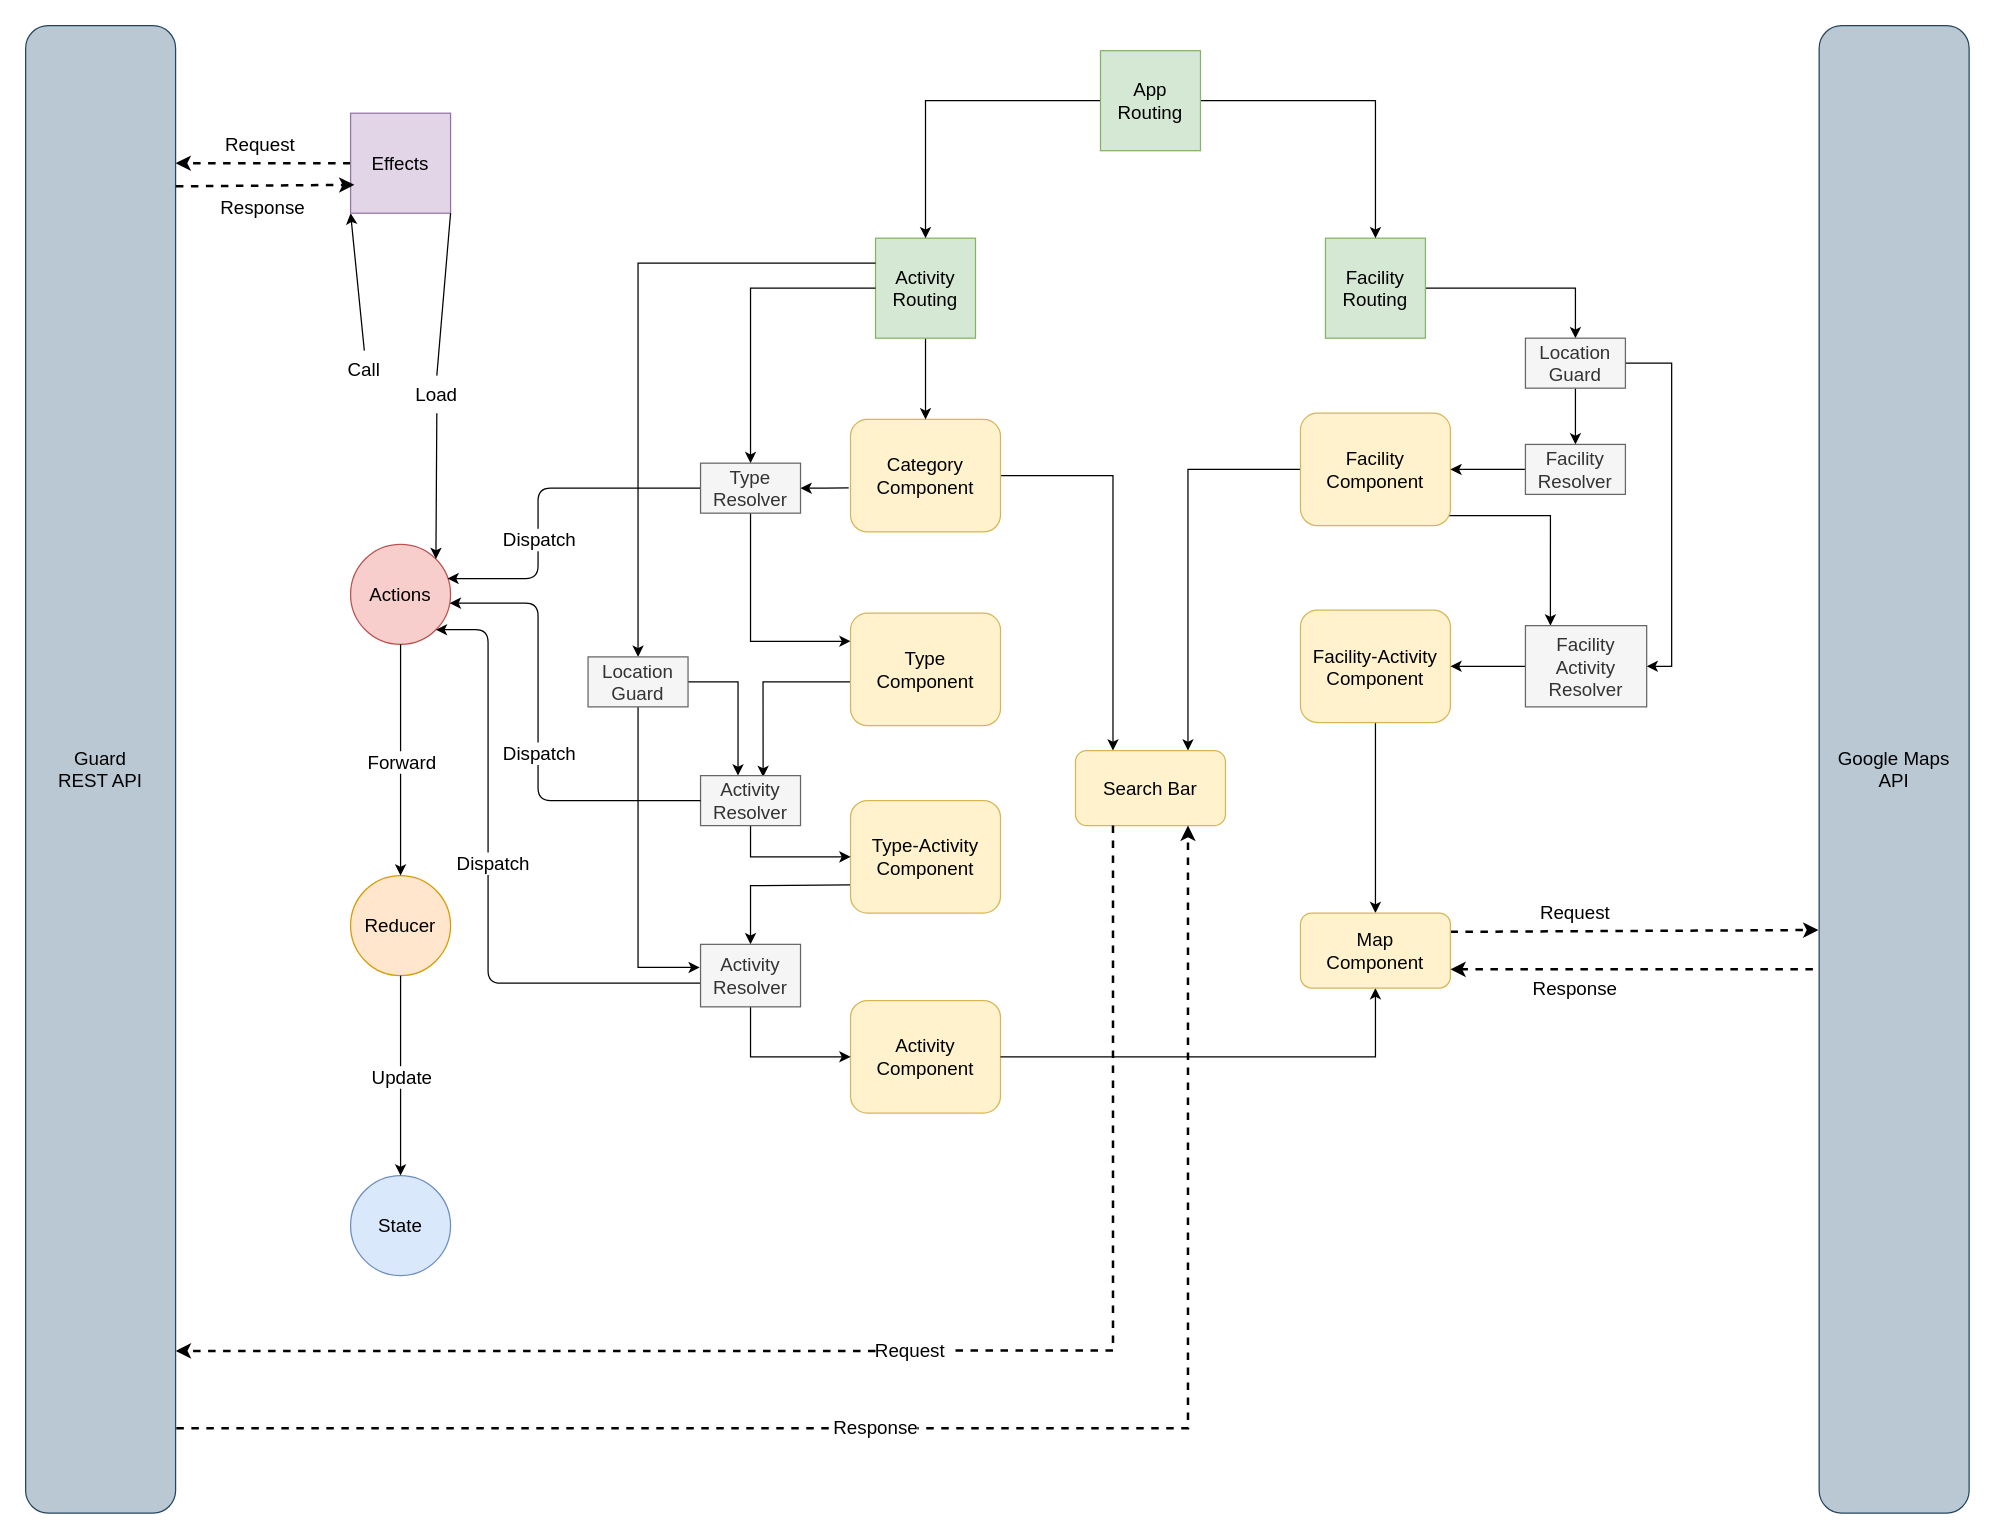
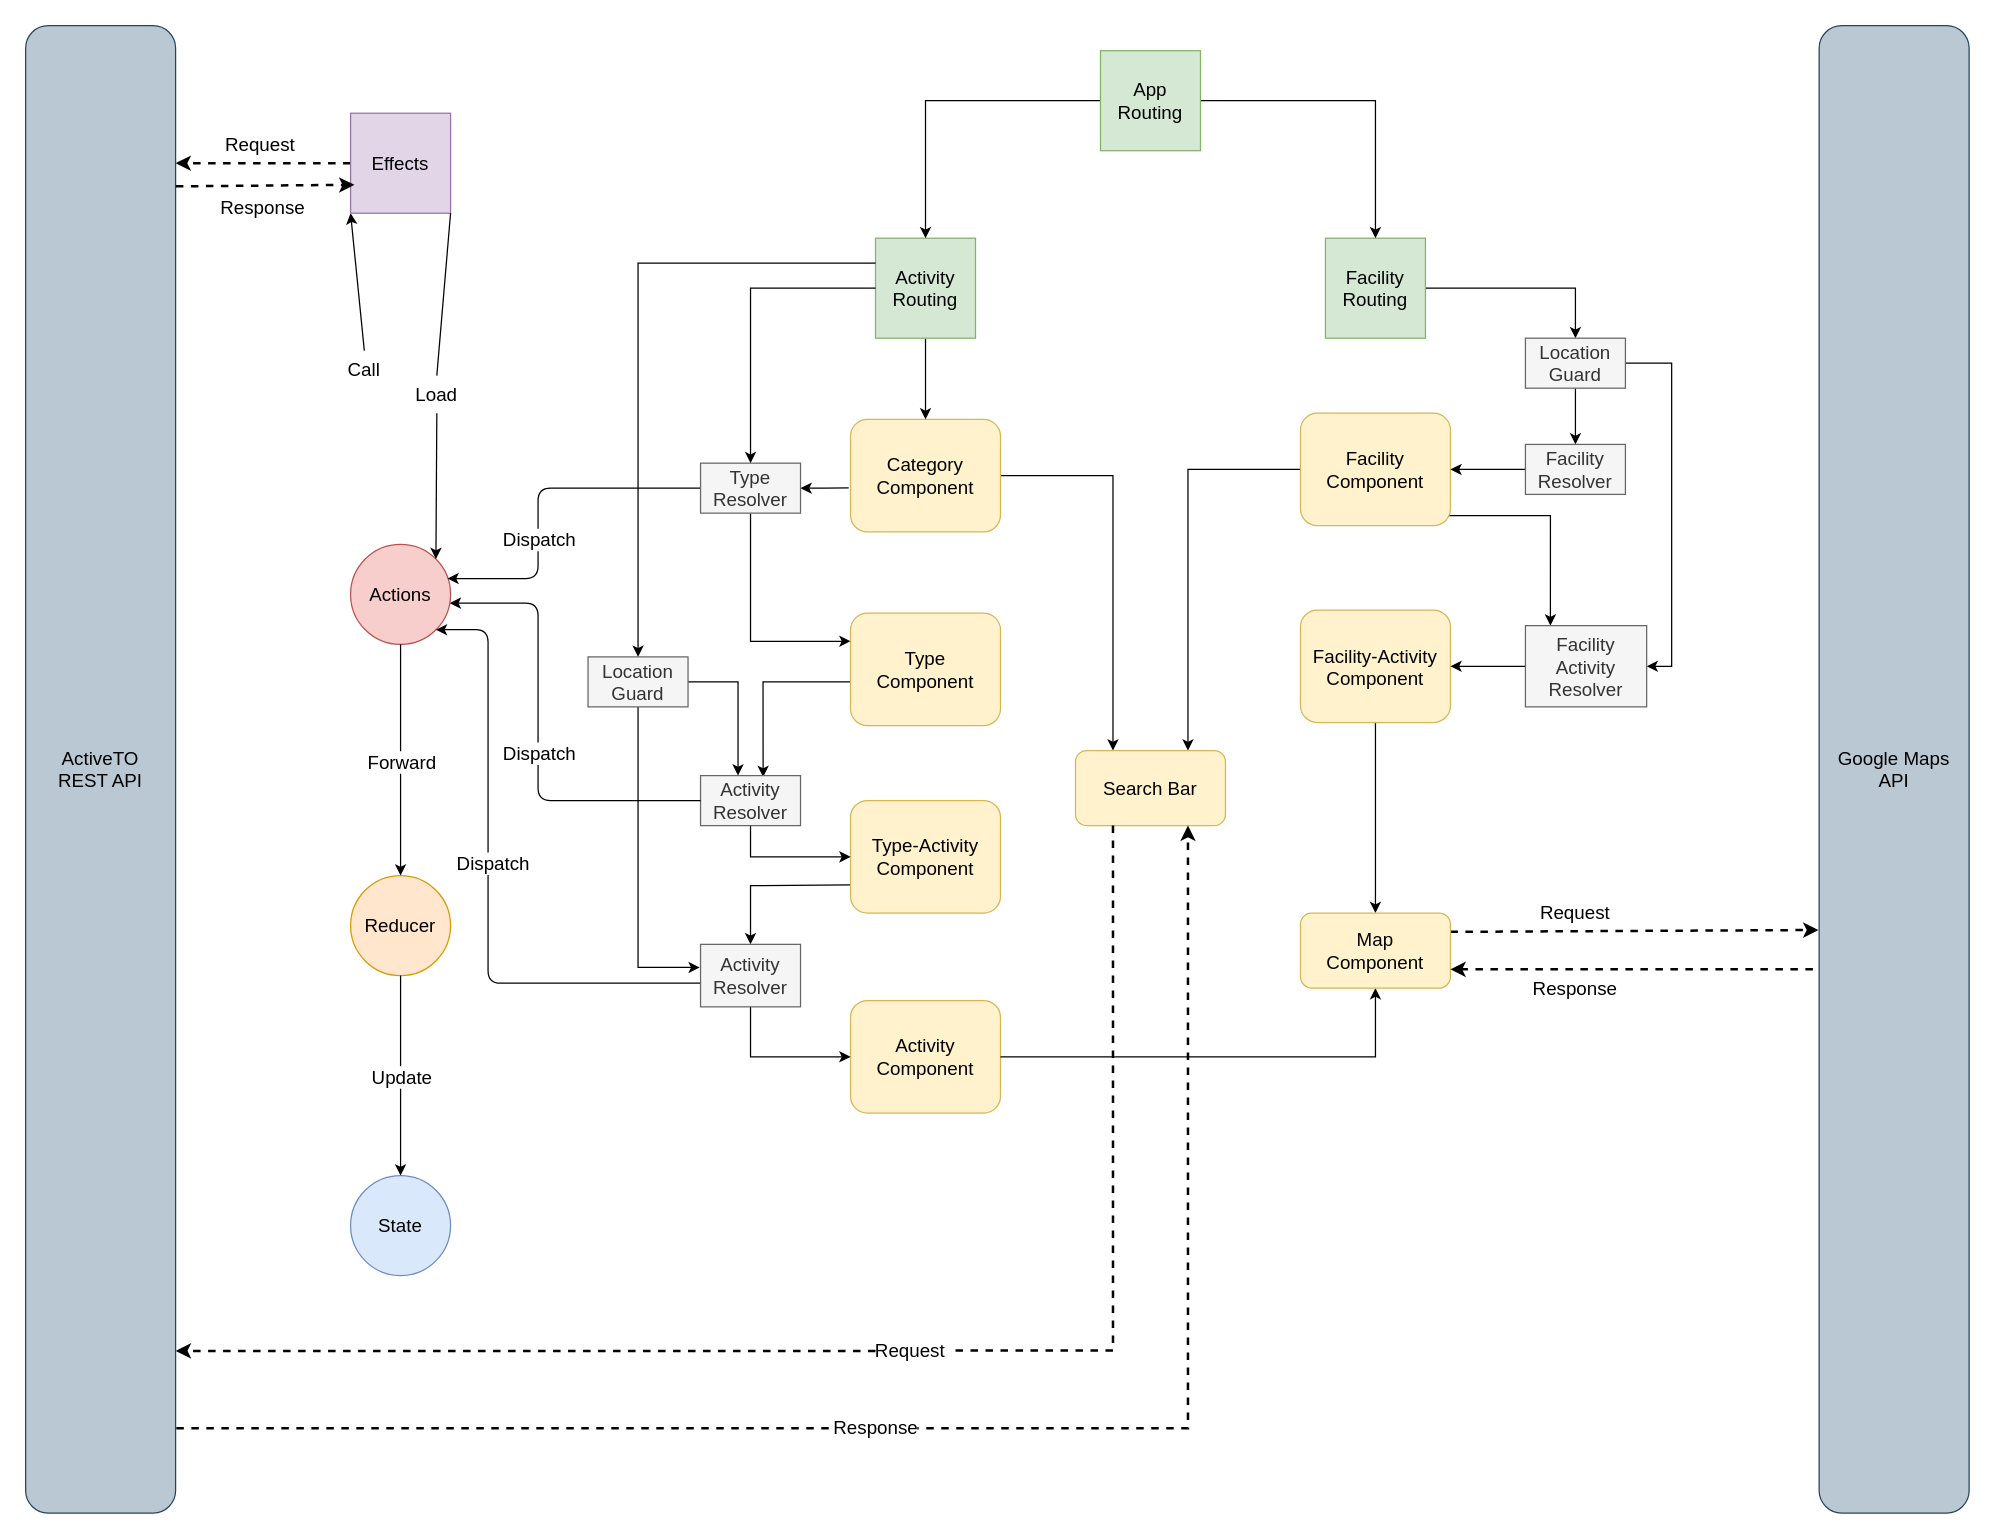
node "Guard REST API": label "Guard REST API" -> "ActiveTO REST API"
